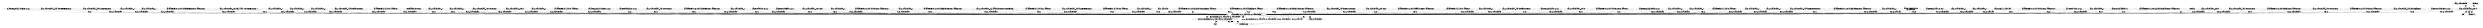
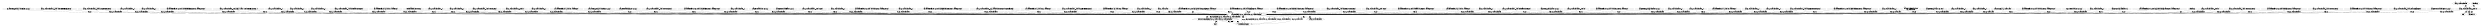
node "(Call,WriteBootDriveSector (Irp, irpSp))": label "(Call,WriteBootDriveSector (Irp, irpSp))" -> "(Dump,WriteBootDriveSector (Irp, irpSp))"
node "(MethodReturn,IOCTL)": label "(MethodReturn,IOCTL)" -> "(MethodReturn,NTSTATUS)"
